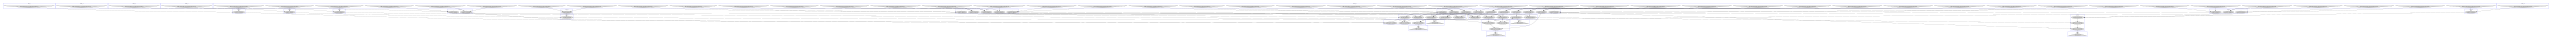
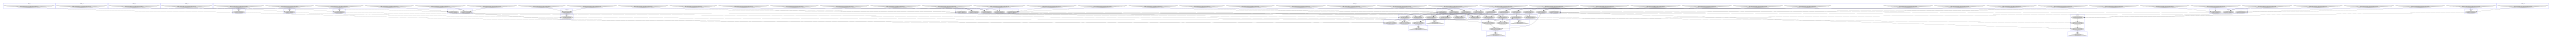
node "B[0].ASAPCycle:121.ArchitecturalCycle:124": removed
